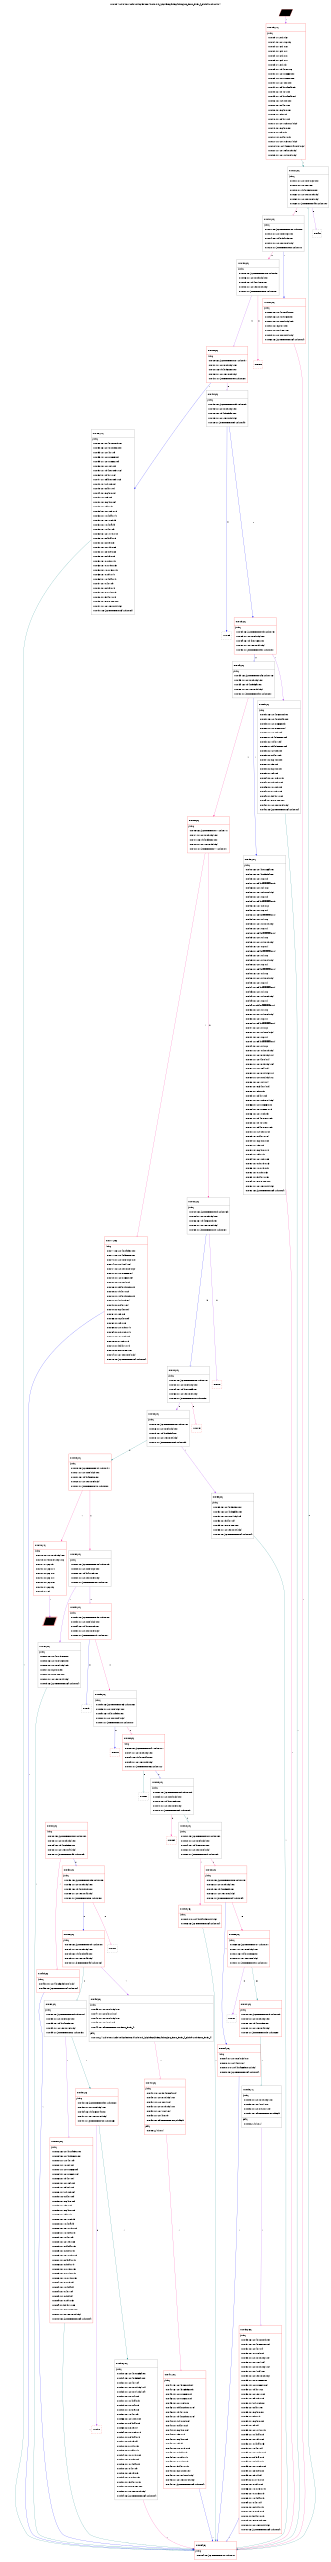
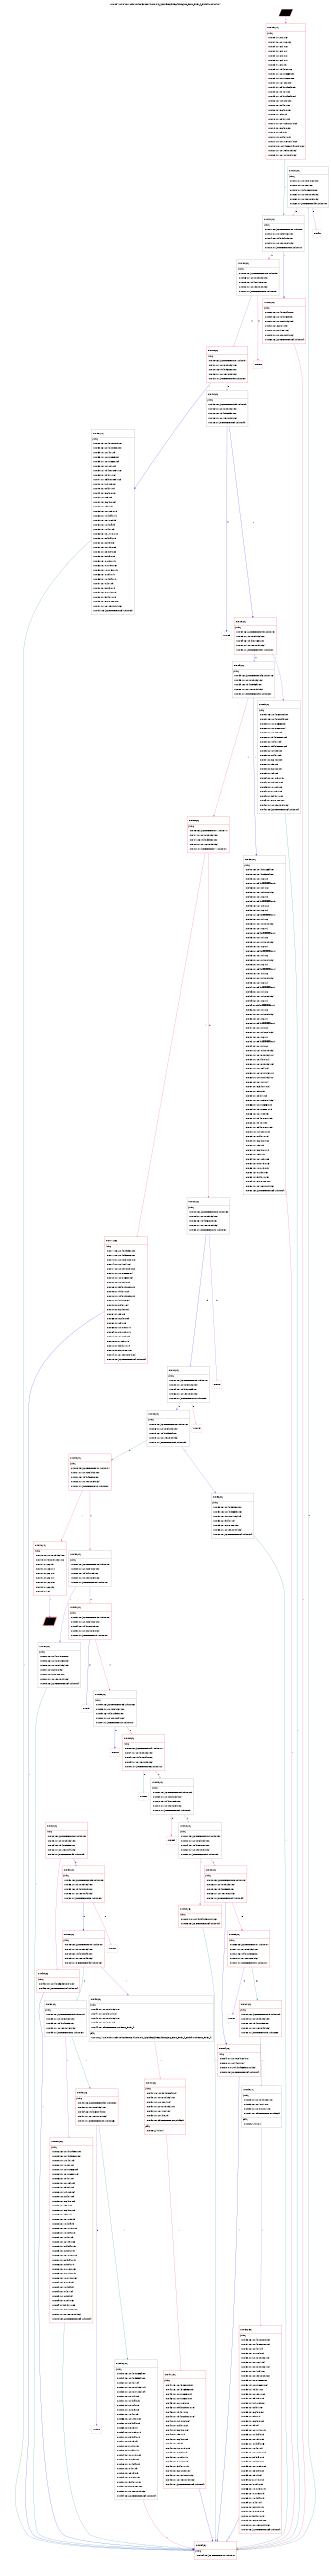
edge "0x4017d0 [116]" -> "0x401844 [32]": now "0x4017d0 [116]" -> "0x401864 [28]"
